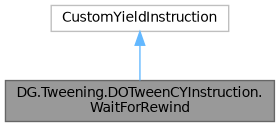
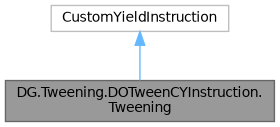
node "DG.Tweening.DOTweenCYInstruction. WaitForRewind": label "DG.Tweening.DOTweenCYInstruction. WaitForRewind" -> "DG.Tweening.DOTweenCYInstruction. Tweening"
